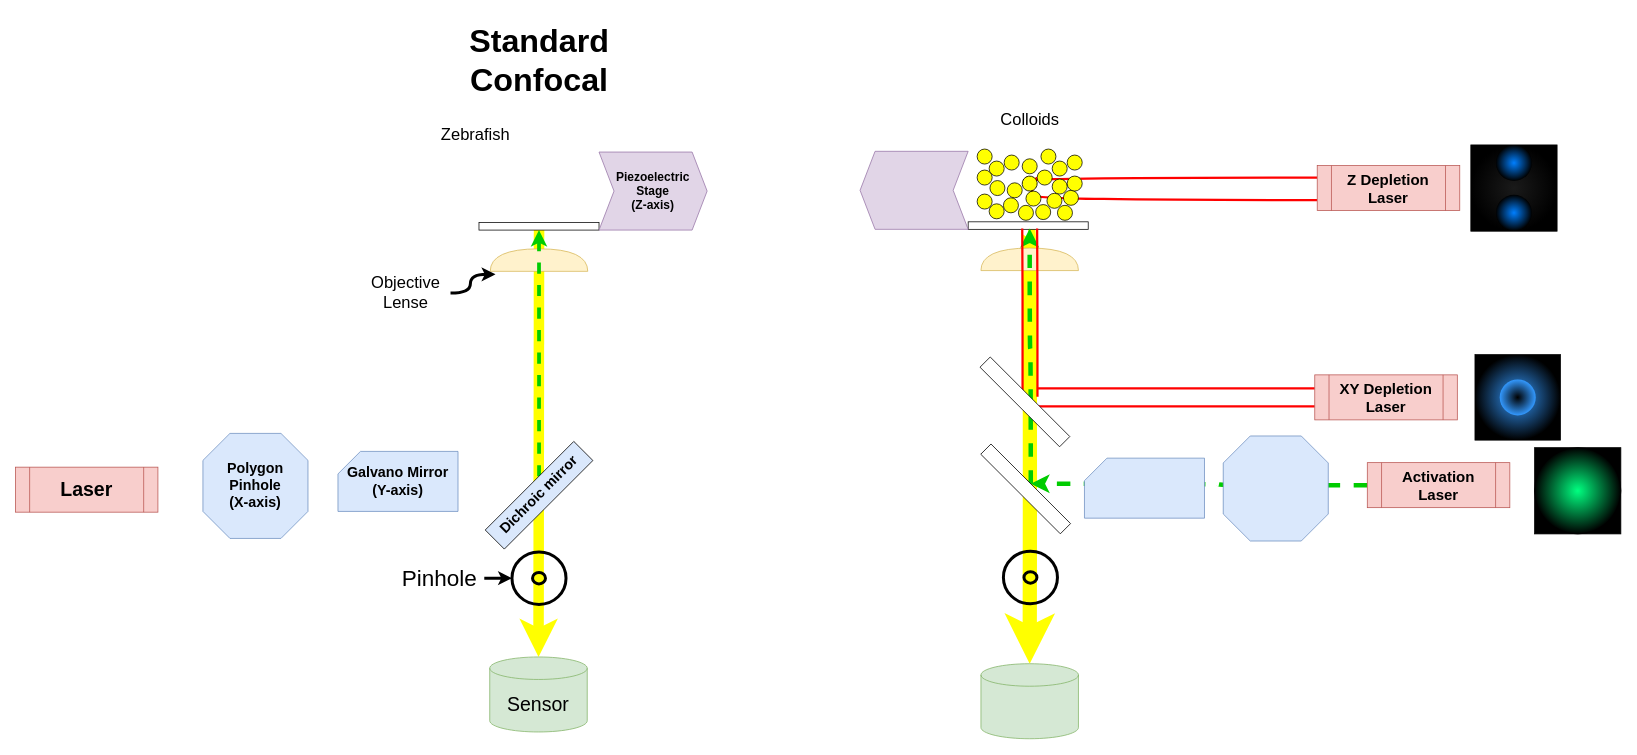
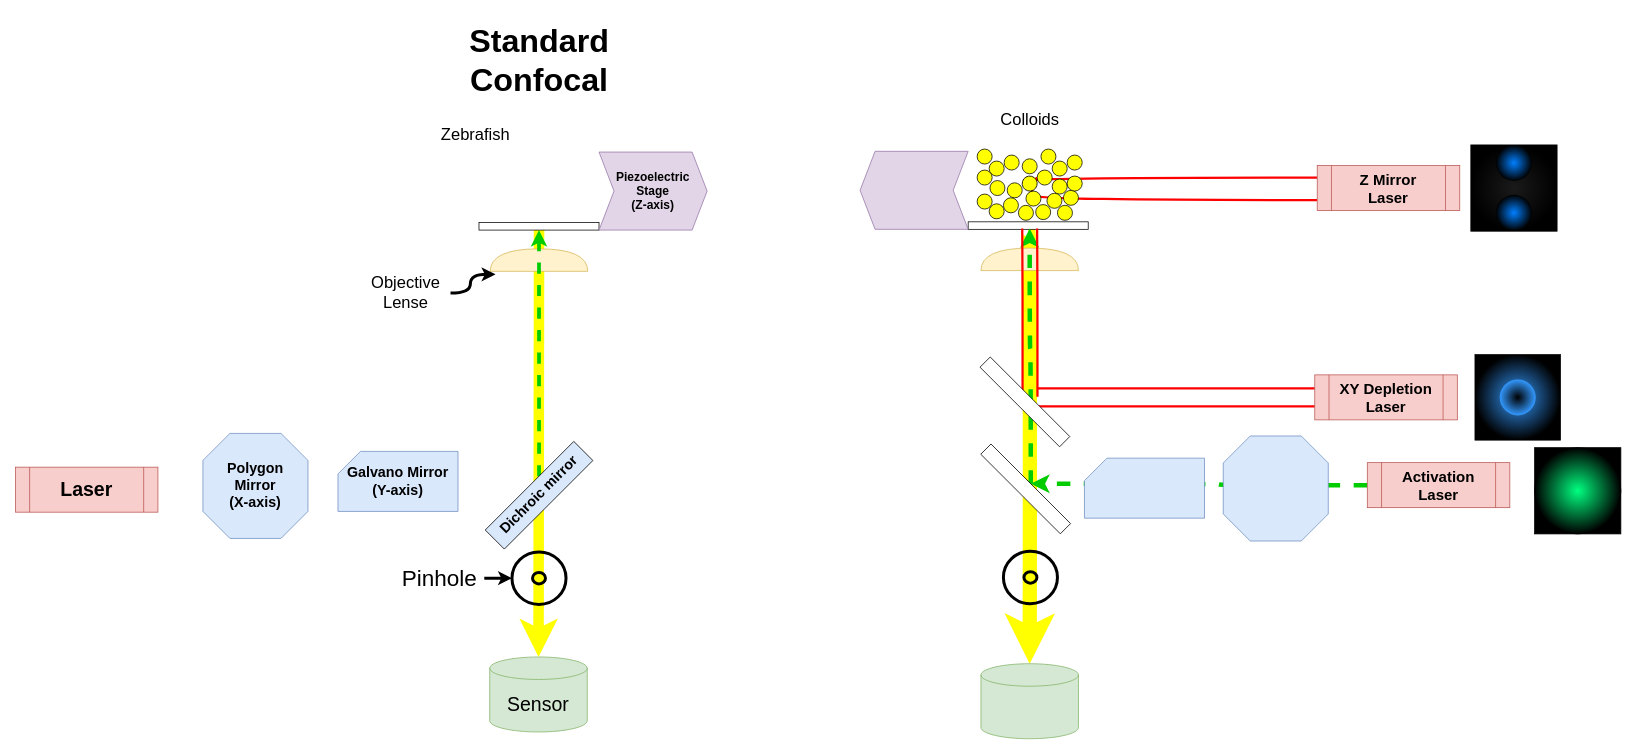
node "Z DepletionLaser": label "Z DepletionLaser" -> "Z MirrorLaser"
node "Polygon Pinhole(X-axis)": label "Polygon Pinhole(X-axis)" -> "Polygon Mirror(X-axis)"
